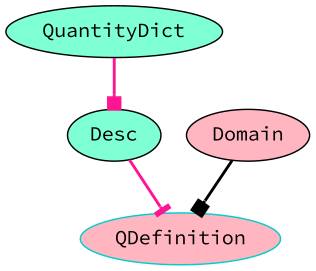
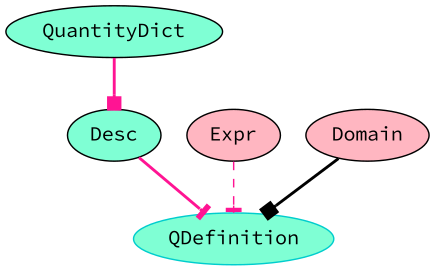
node "Expr": added
node "QDefinition": fillcolor lightpink -> aquamarine
